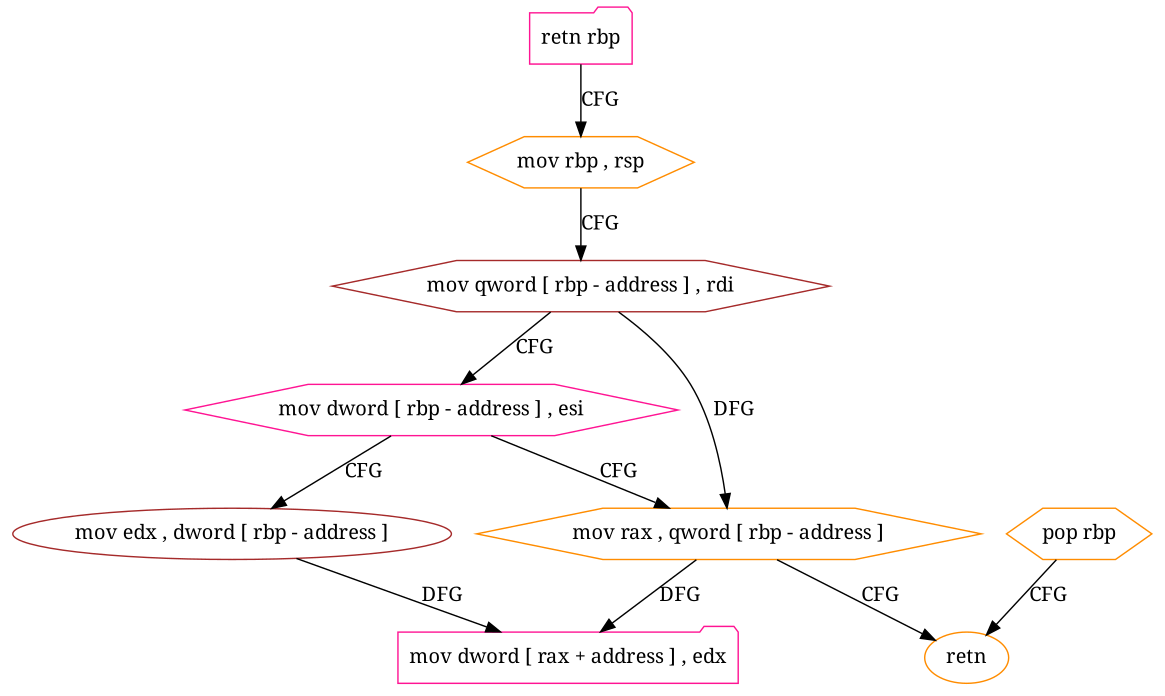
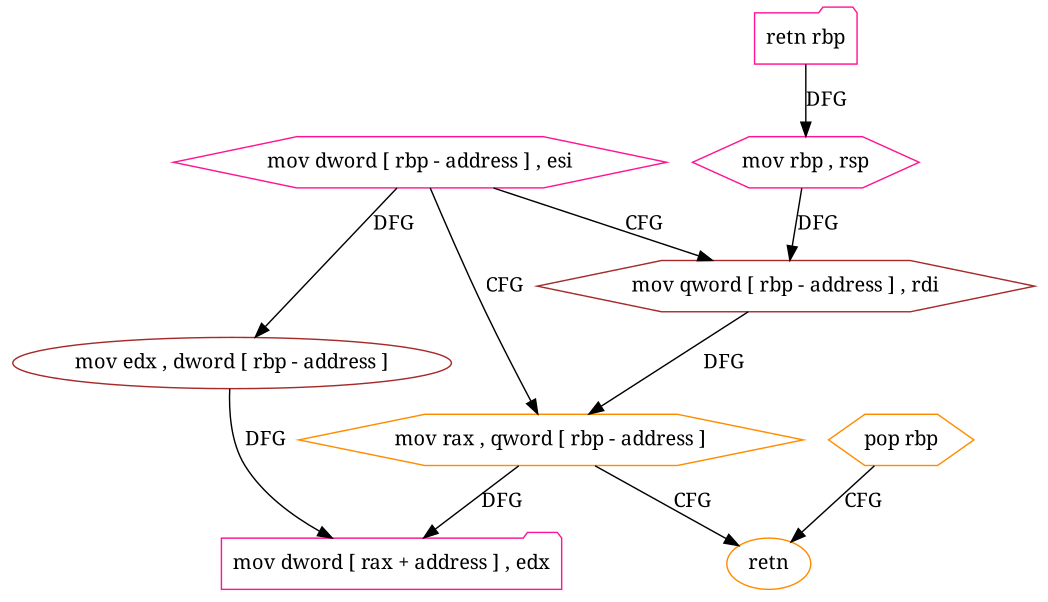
edge "retn rbp" -> "mov rbp , rsp": label "CFG" -> "DFG"
node "mov rbp , rsp": color darkorange -> deeppink
edge "mov rbp , rsp" -> "mov qword [ rbp - address ] , rdi": label "CFG" -> "DFG"
edge "mov qword [ rbp - address ] , rdi" -> "mov dword [ rbp - address ] , esi": reversed
edge "mov dword [ rbp - address ] , esi" -> "mov edx , dword [ rbp - address ]": label "CFG" -> "DFG"
